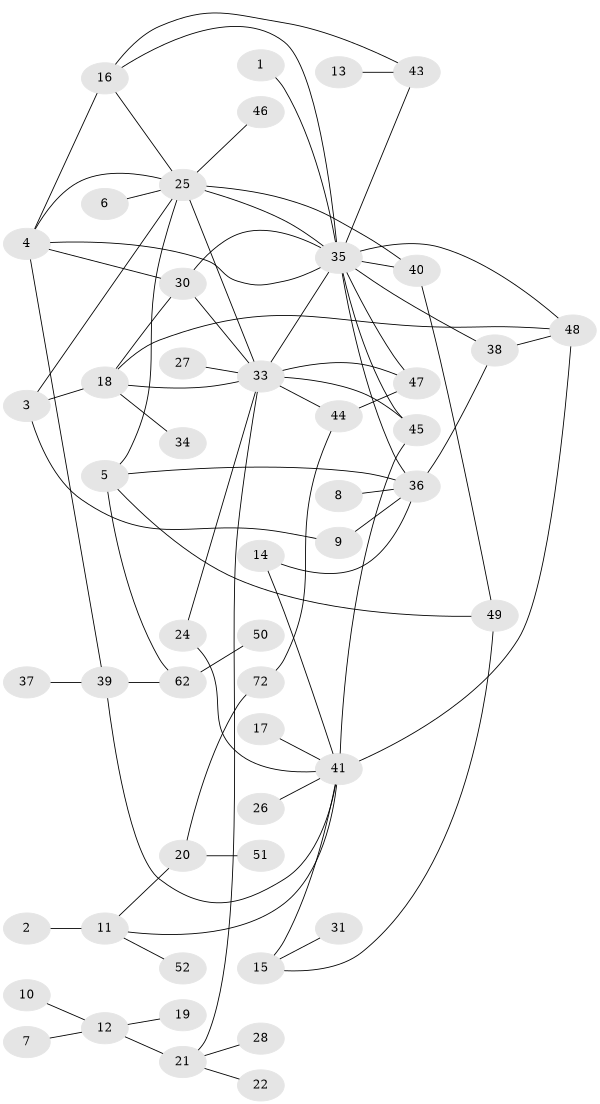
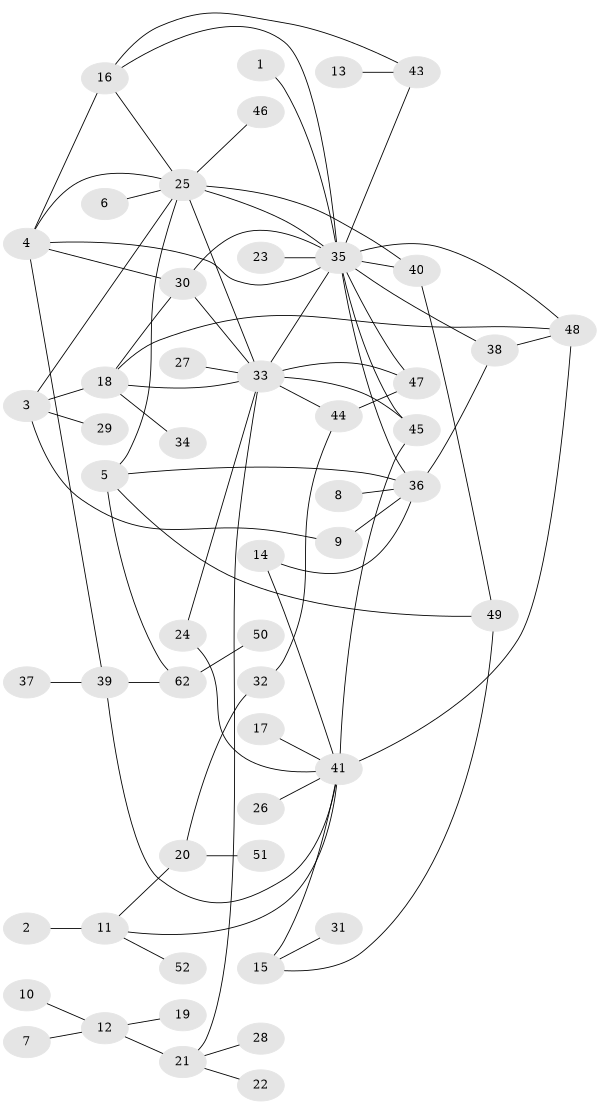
node "23": added
node "29": added
node "72": label "72" -> "32"
